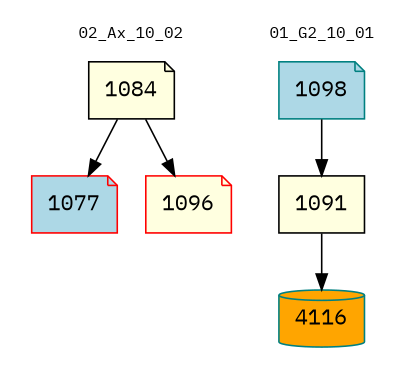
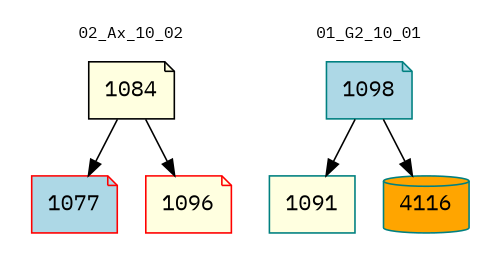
node "1091": color black -> teal
edge "1091" -> "4116": now "1098" -> "4116"
